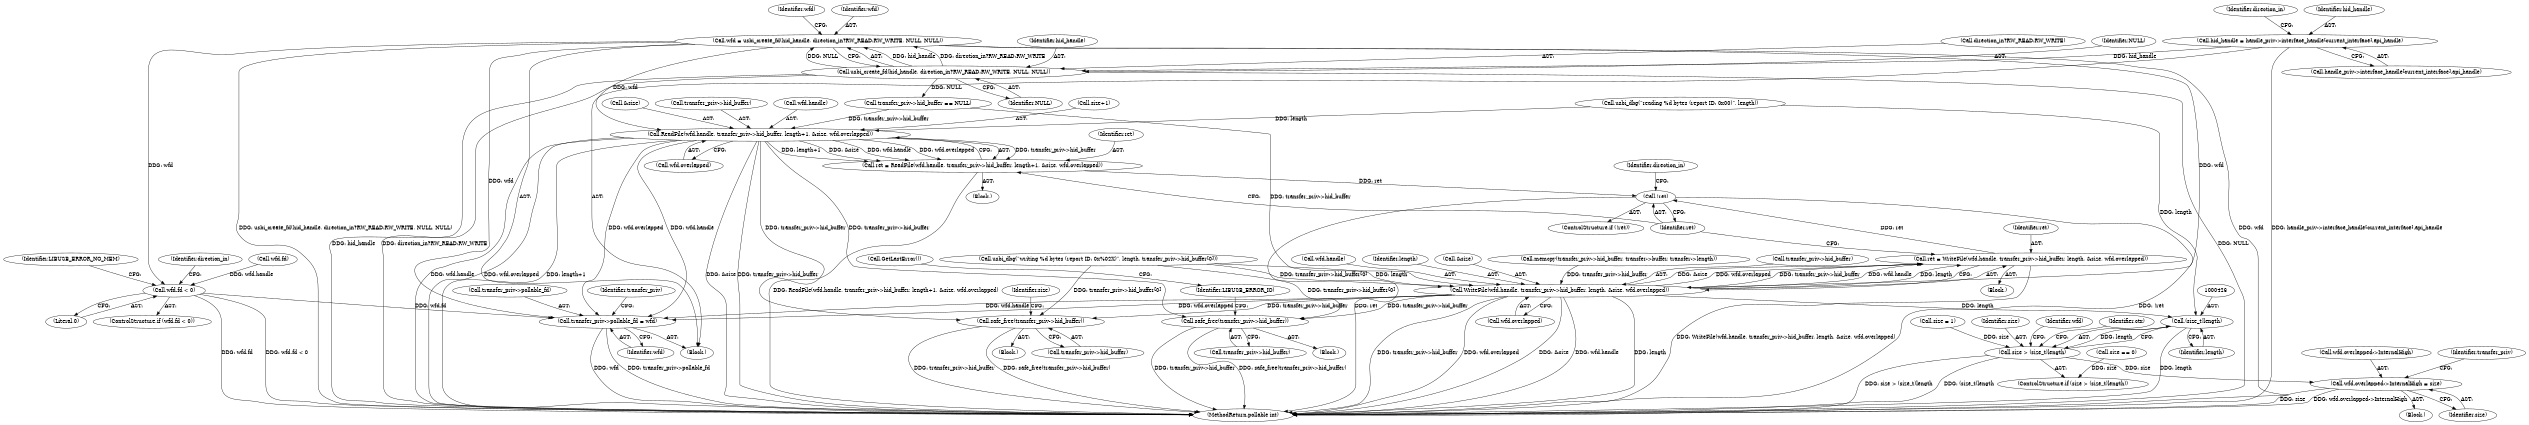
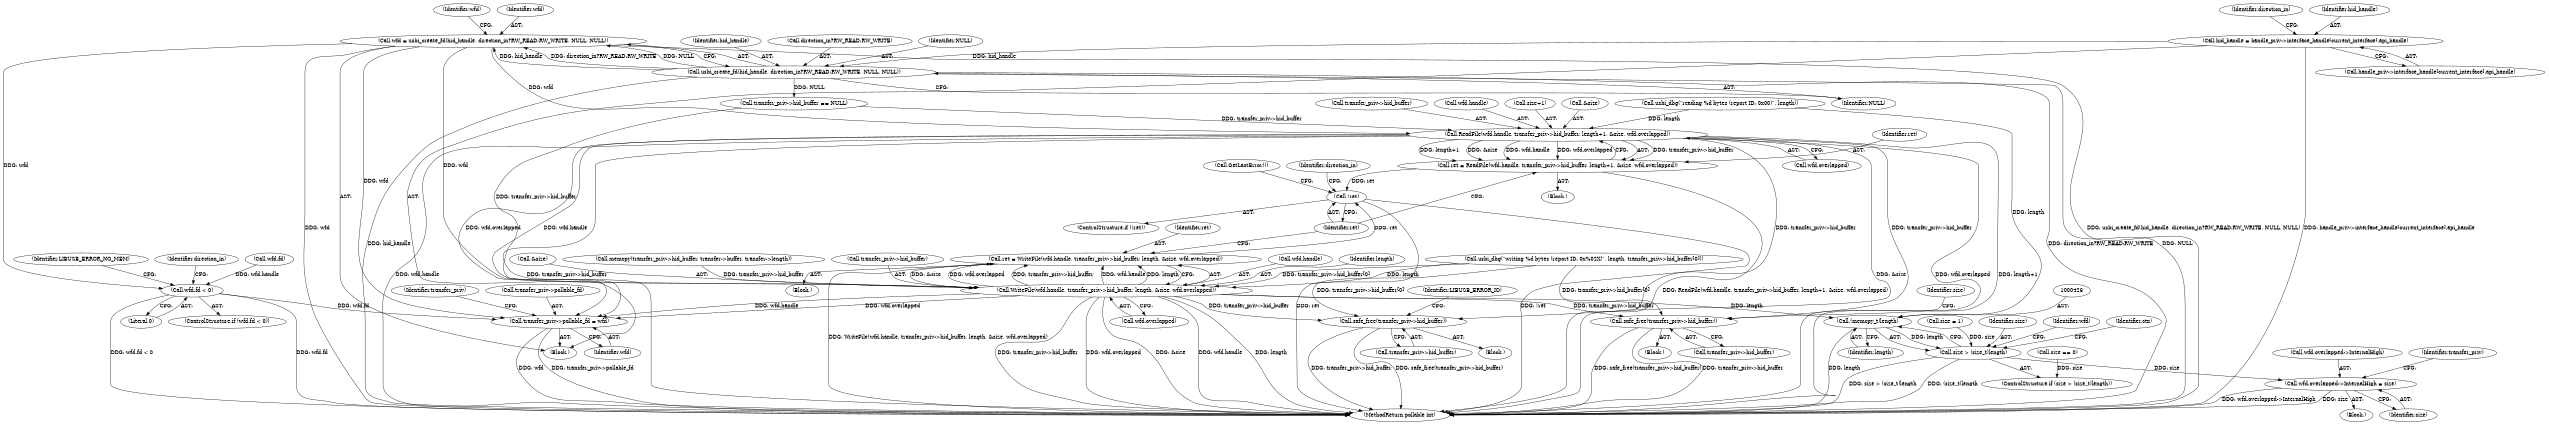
edge "(Call,GetLastError())" -> "(Identifier,LIBUSB_ERROR_IO)": now "(Call,GetLastError())" -> "(Call,!ret)"
node "(Call,(size_t)length)": label "(Call,(size_t)length)" -> "(Call,(memcpy_t)length)"
